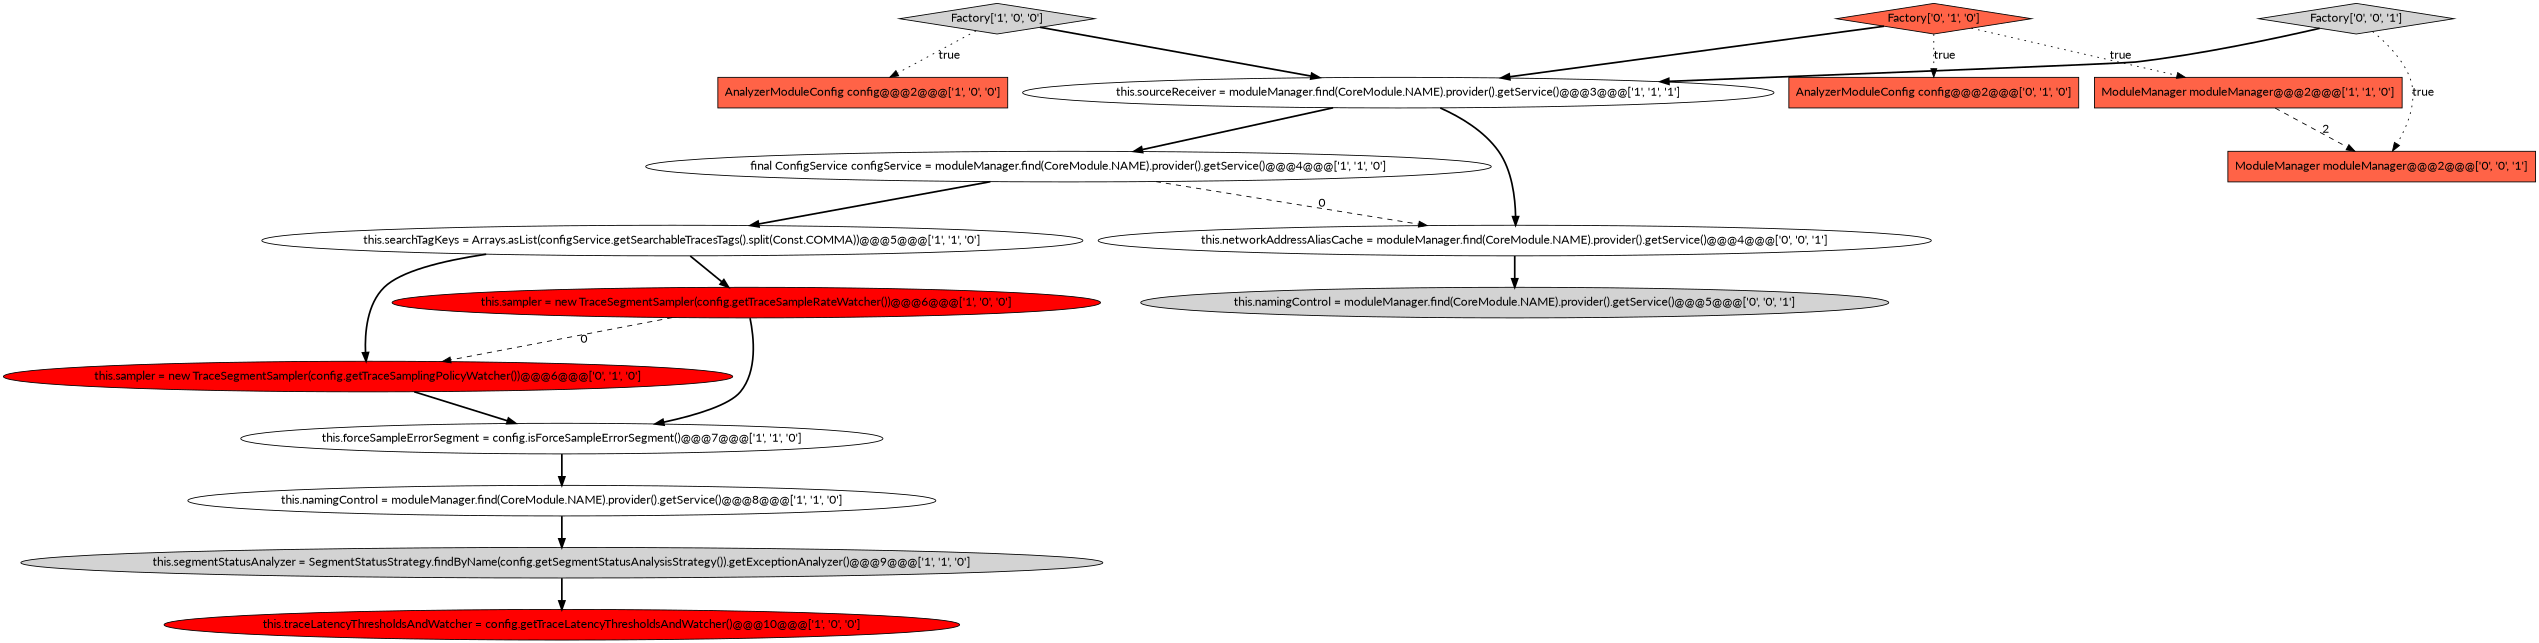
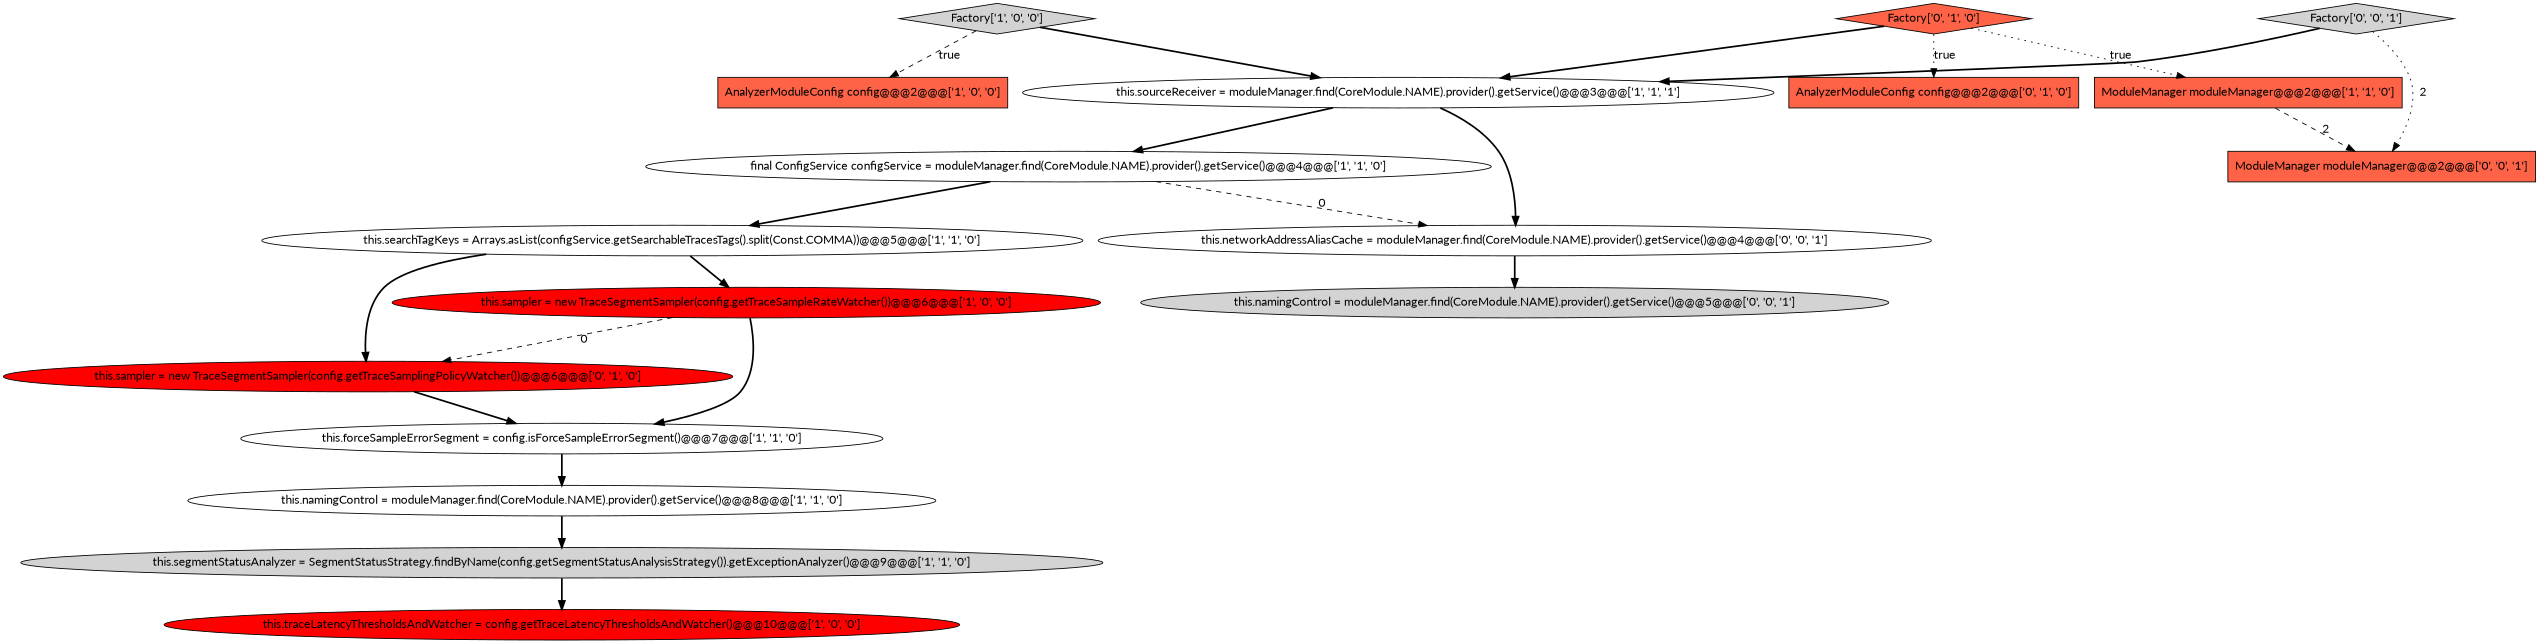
edge "Factory['1', '0', '0']" -> "AnalyzerModuleConfig config@@@2@@@['1', '0', '0']": style dotted -> dashed
edge "Factory['0', '0', '1']" -> "ModuleManager moduleManager@@@2@@@['0', '0', '1']": label "true" -> "2"
